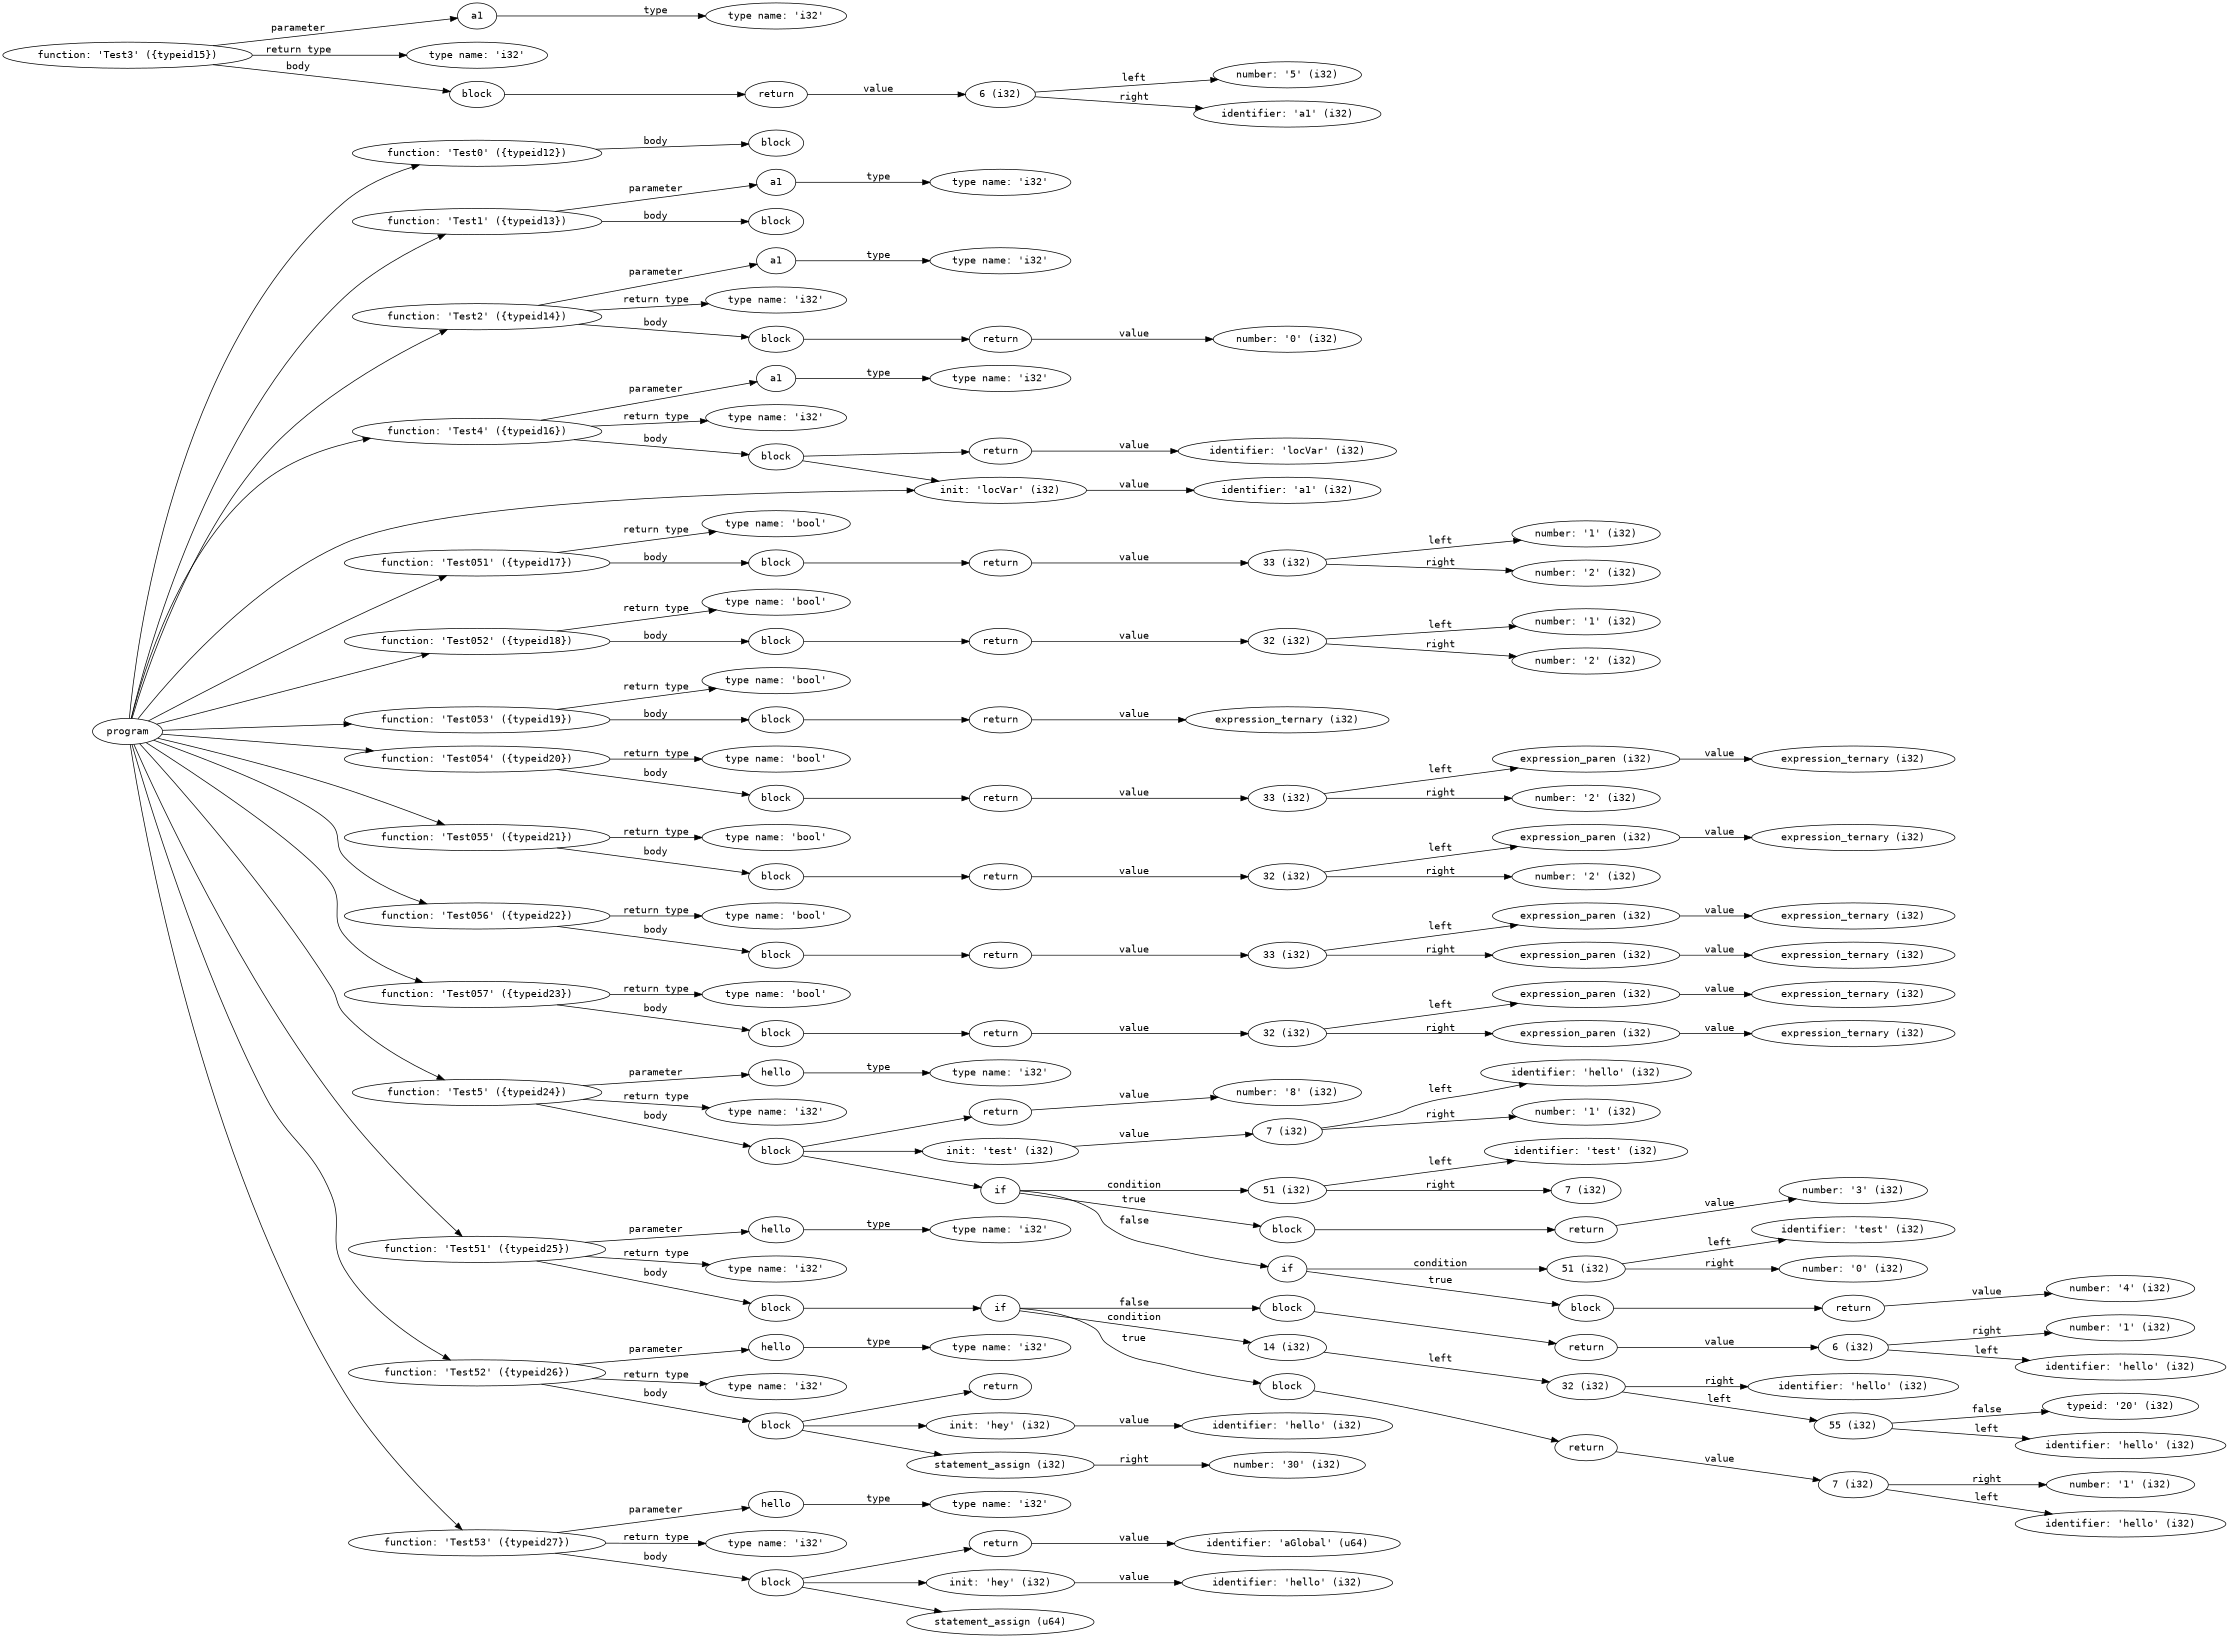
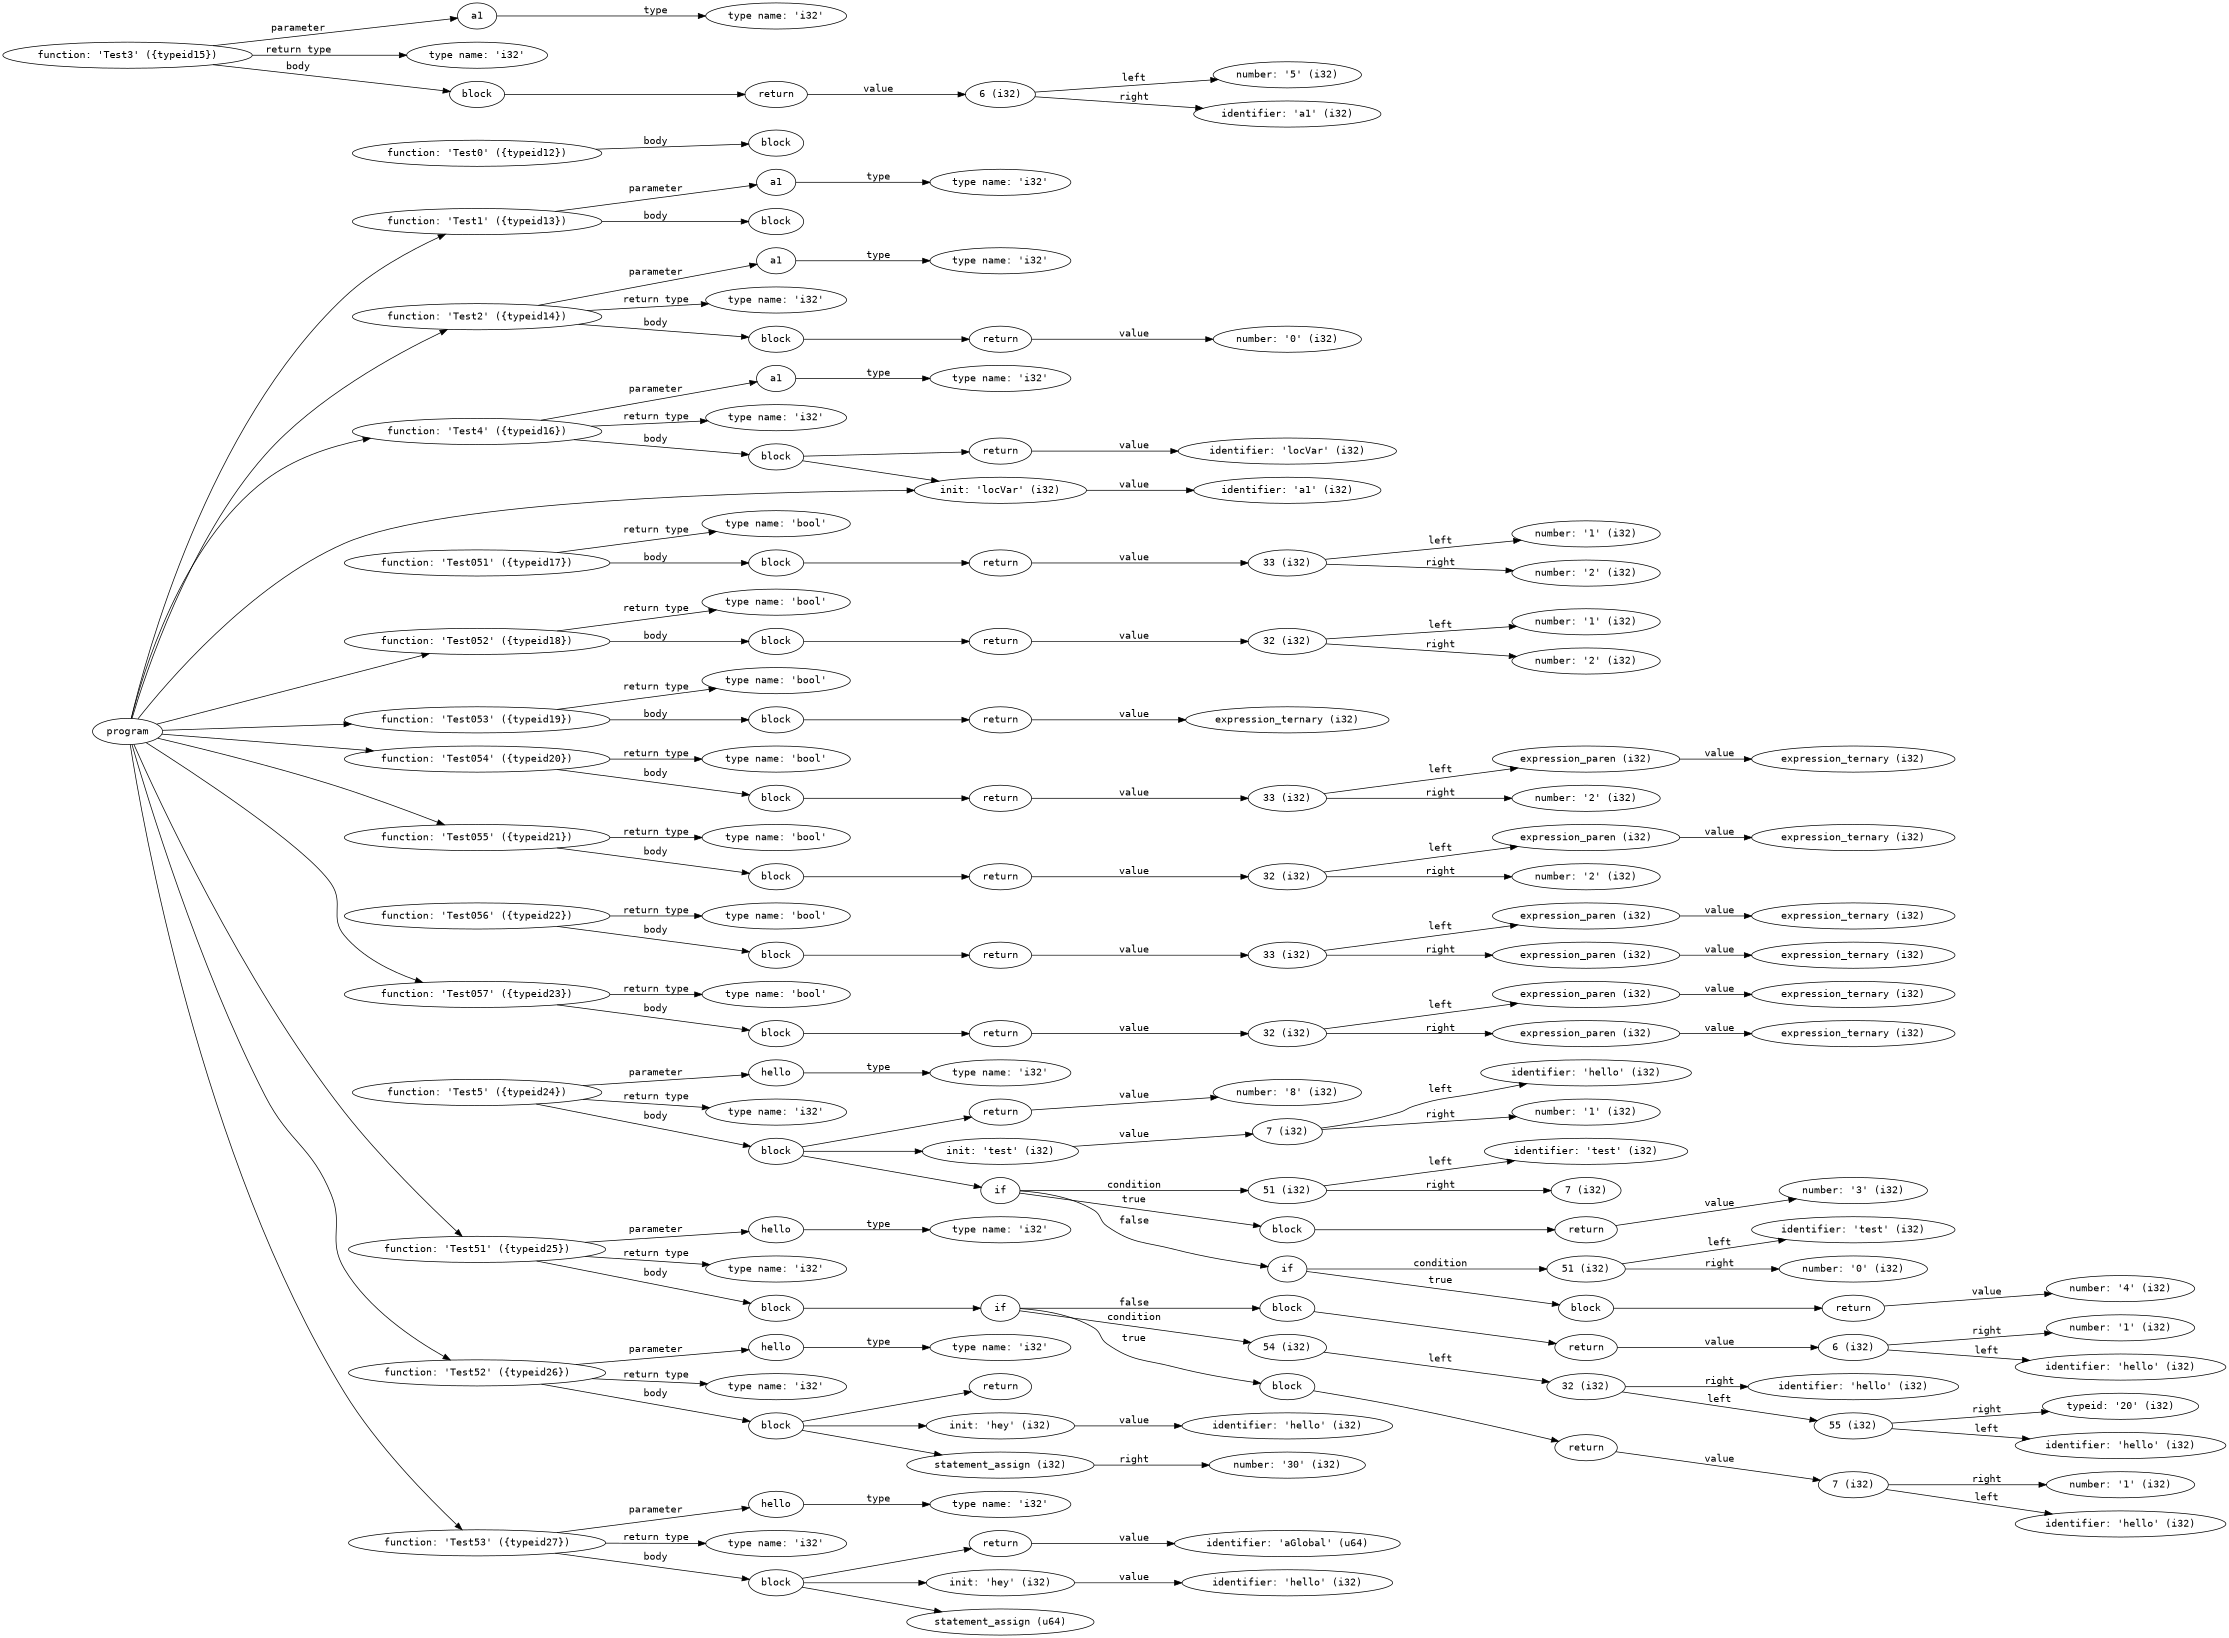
edge "program" -> "function: 'Test0' ({typeid12})": removed
edge "program" -> "function: 'Test051' ({typeid17})": removed
edge "program" -> "function: 'Test056' ({typeid22})": removed
edge "program" -> "function: 'Test5' ({typeid24})": removed
node "14 (i32)": label "14 (i32)" -> "54 (i32)"
edge "55 (i32)" -> "typeid: '20' (i32)": label "false" -> "right"
